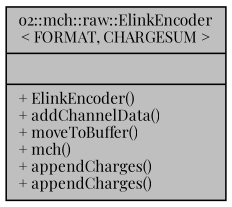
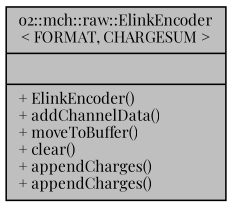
node "o2::mch::raw::ElinkEncoder": text "+ mch()" -> "+ clear()"
